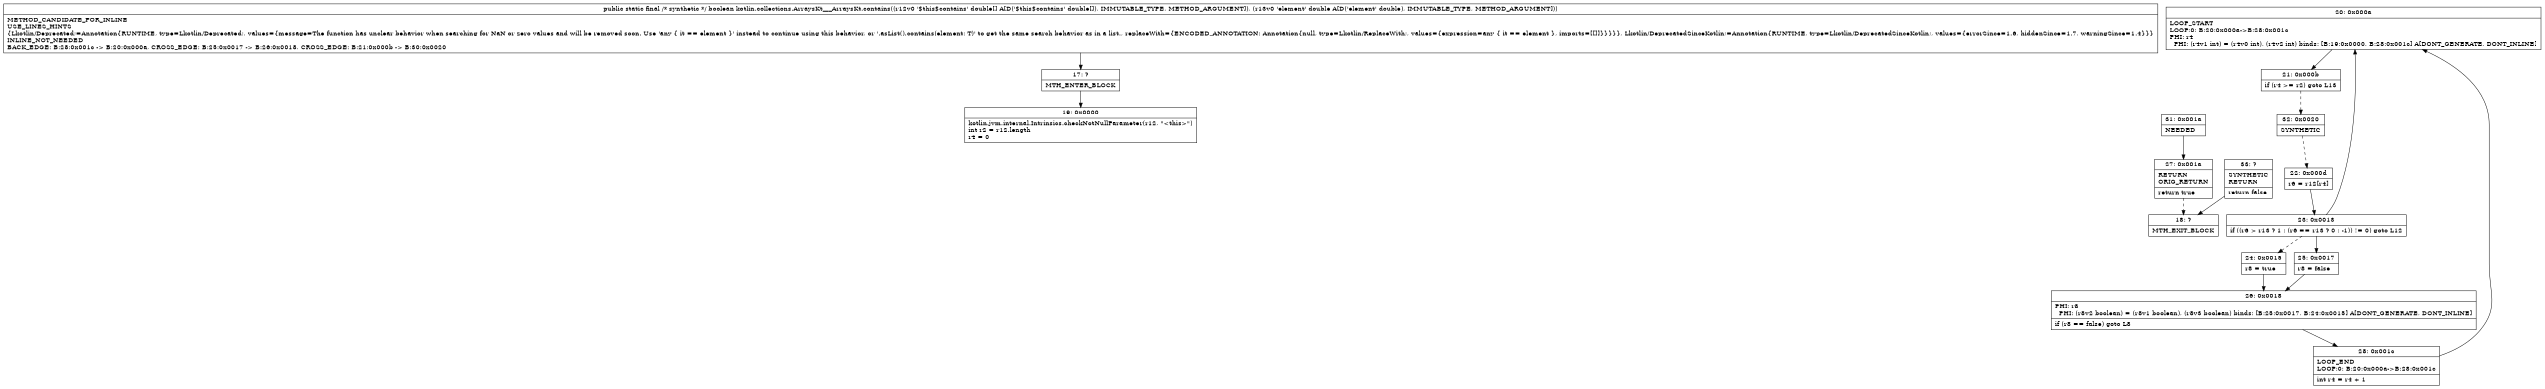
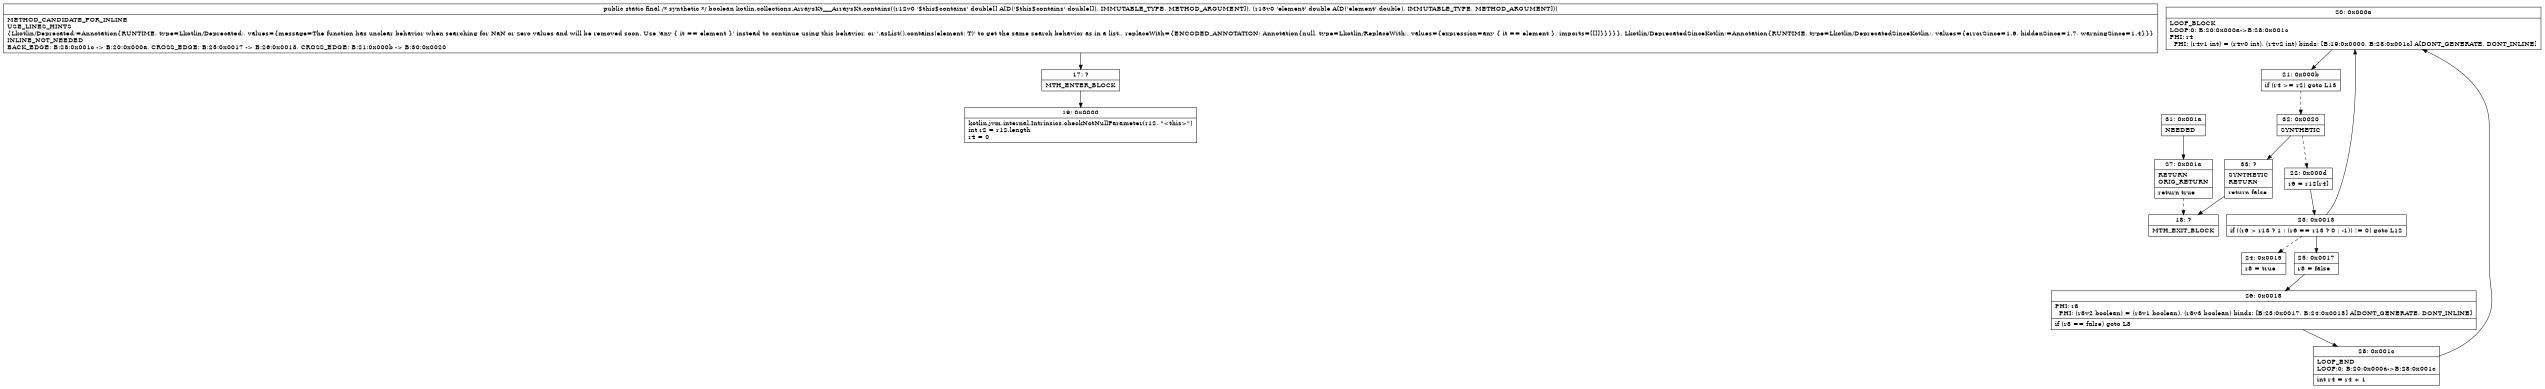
node "20: 0x000a": text "LOOP_START" -> "LOOP_BLOCK"
edge "32: 0x0020" -> "33: ?": added
edge "24: 0x0015" -> "26: 0x0018": removed
